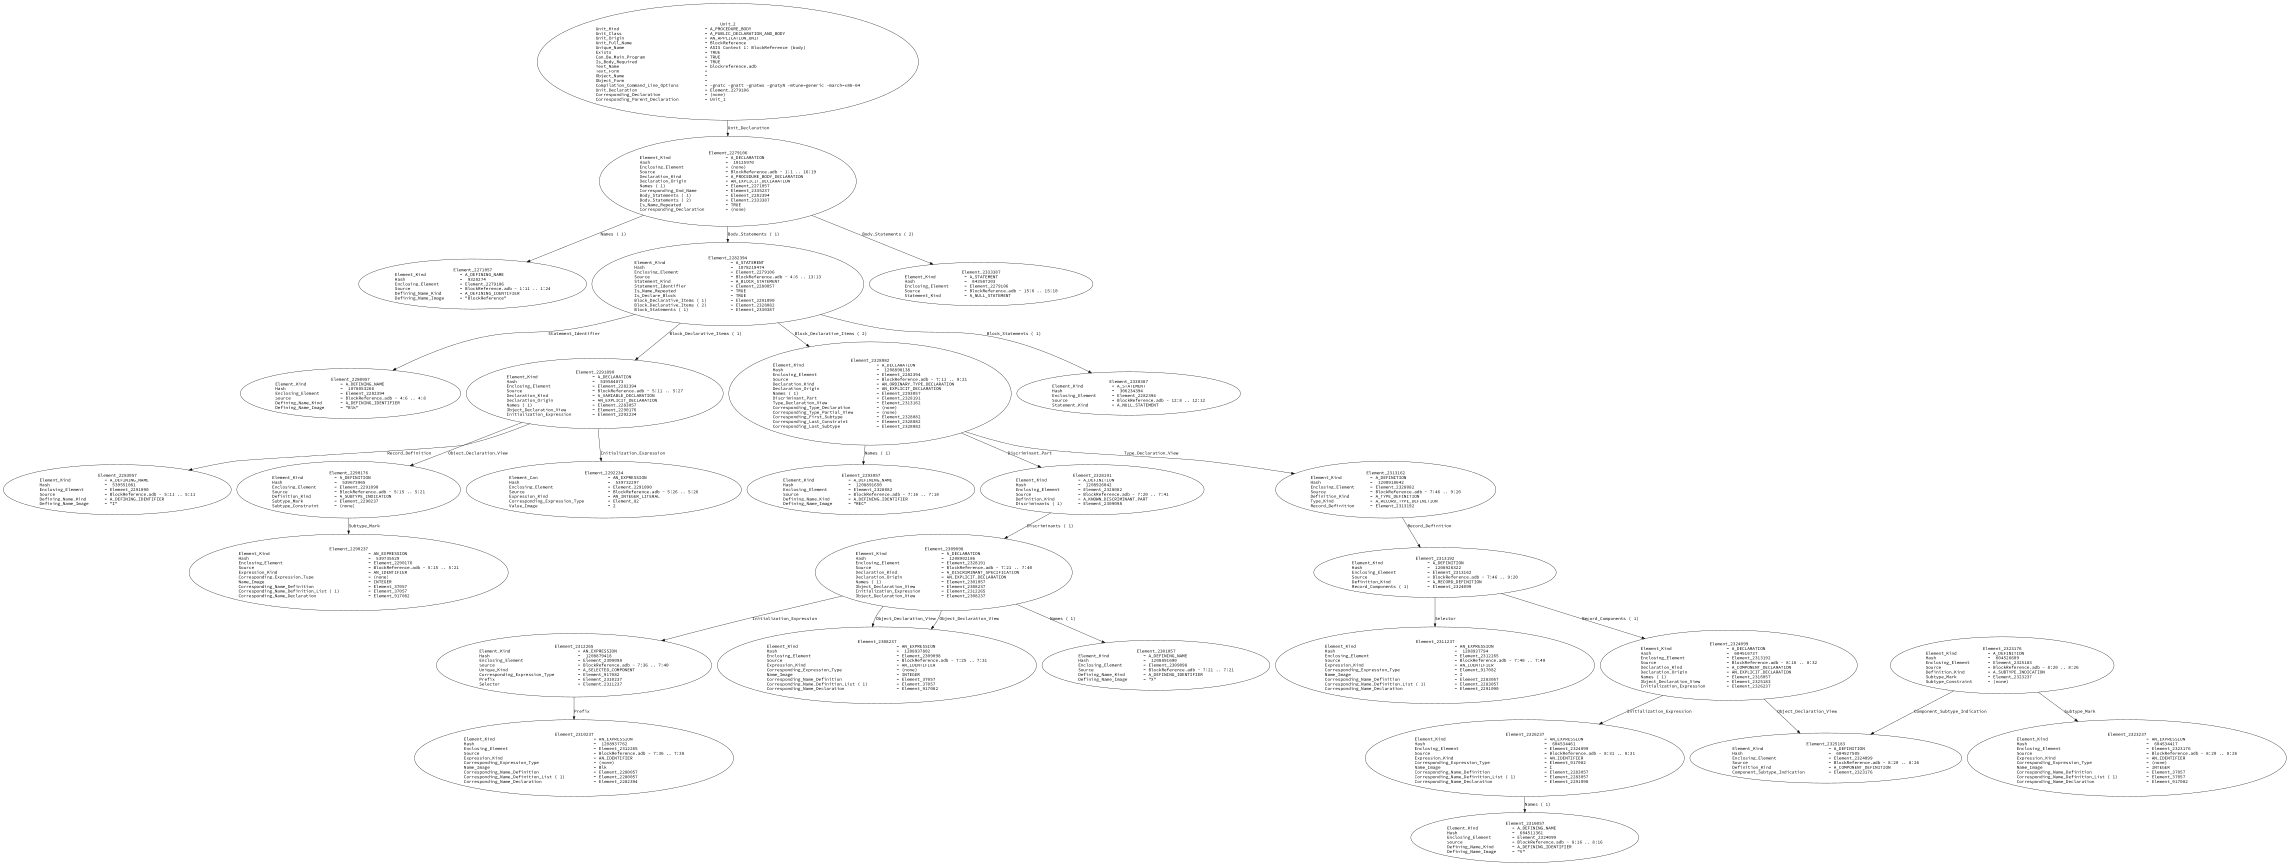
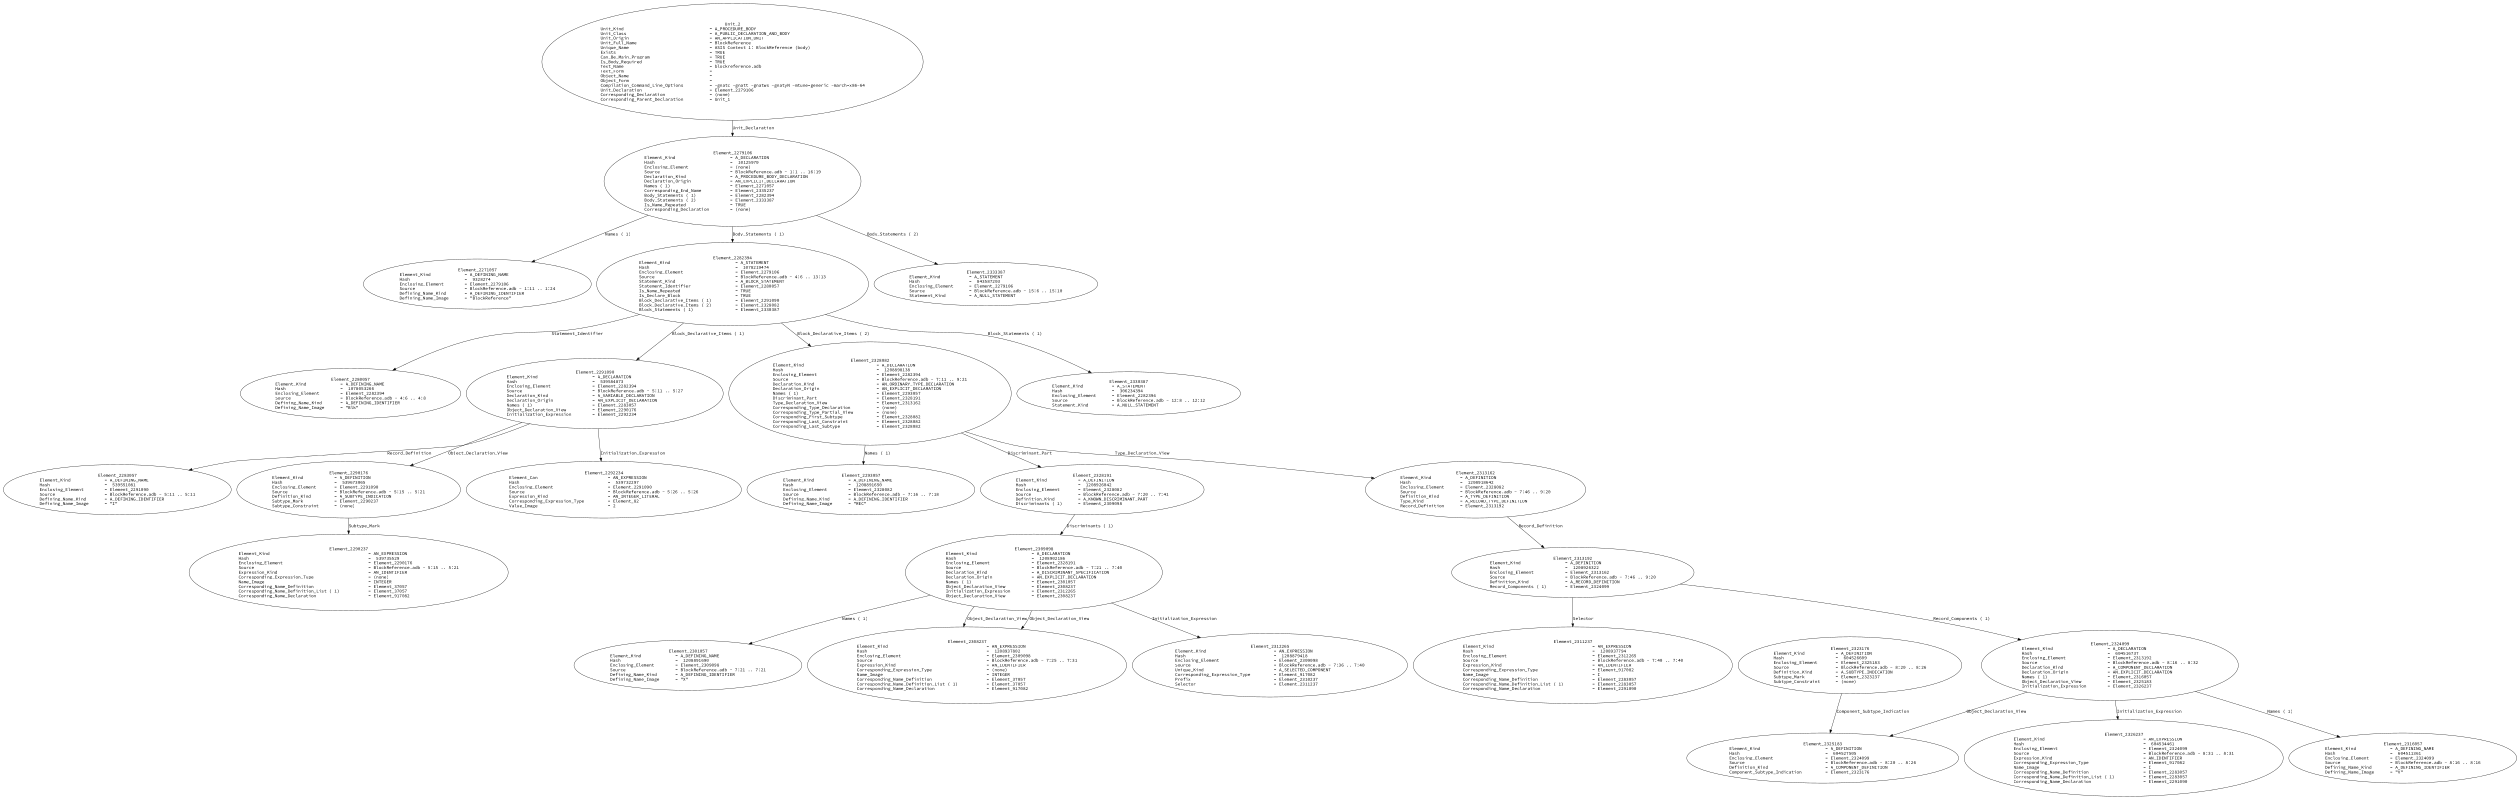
node "Element_2310237": removed
node "Element_2323237": removed
edge "Element_2326237" -> "Element_2316057": now "Element_2324099" -> "Element_2316057"
